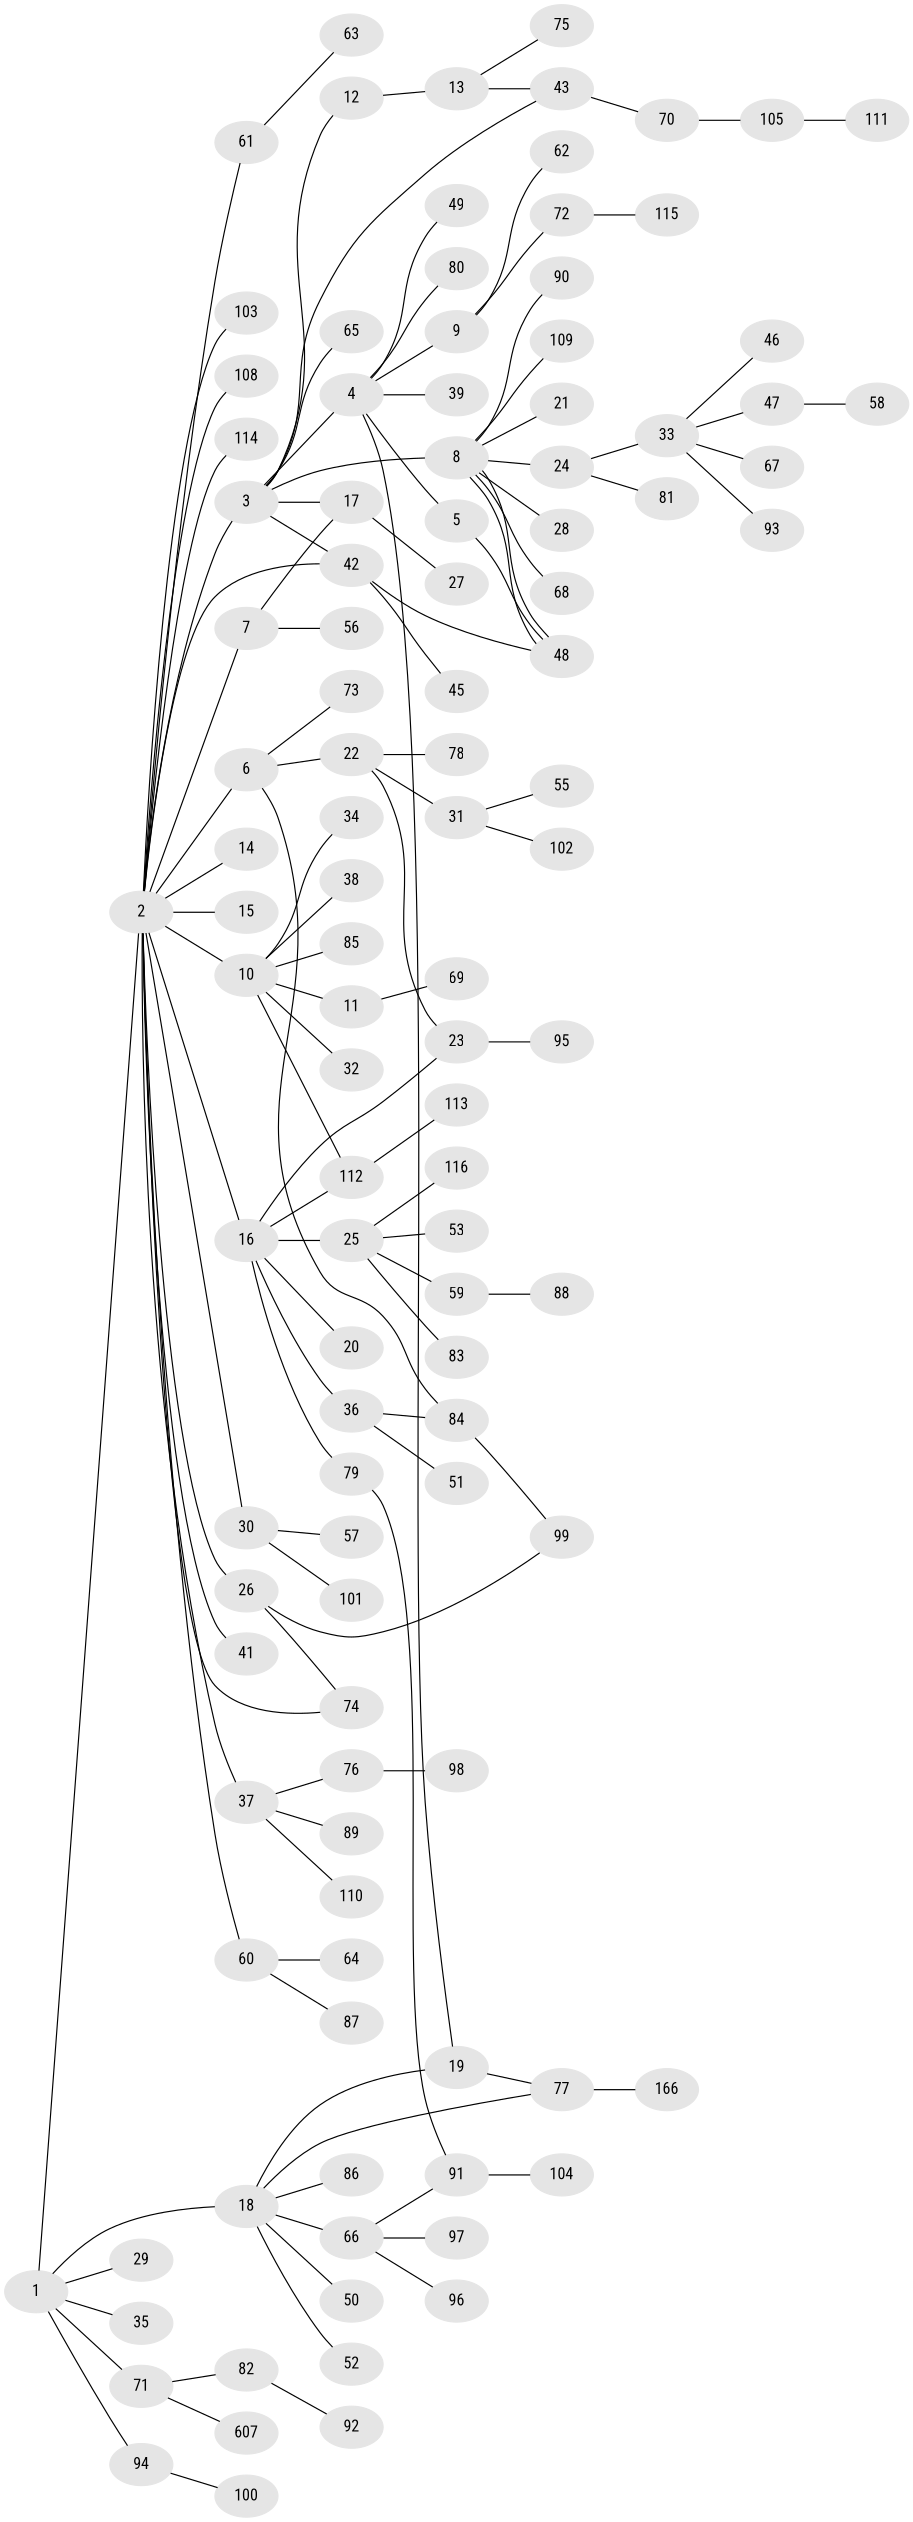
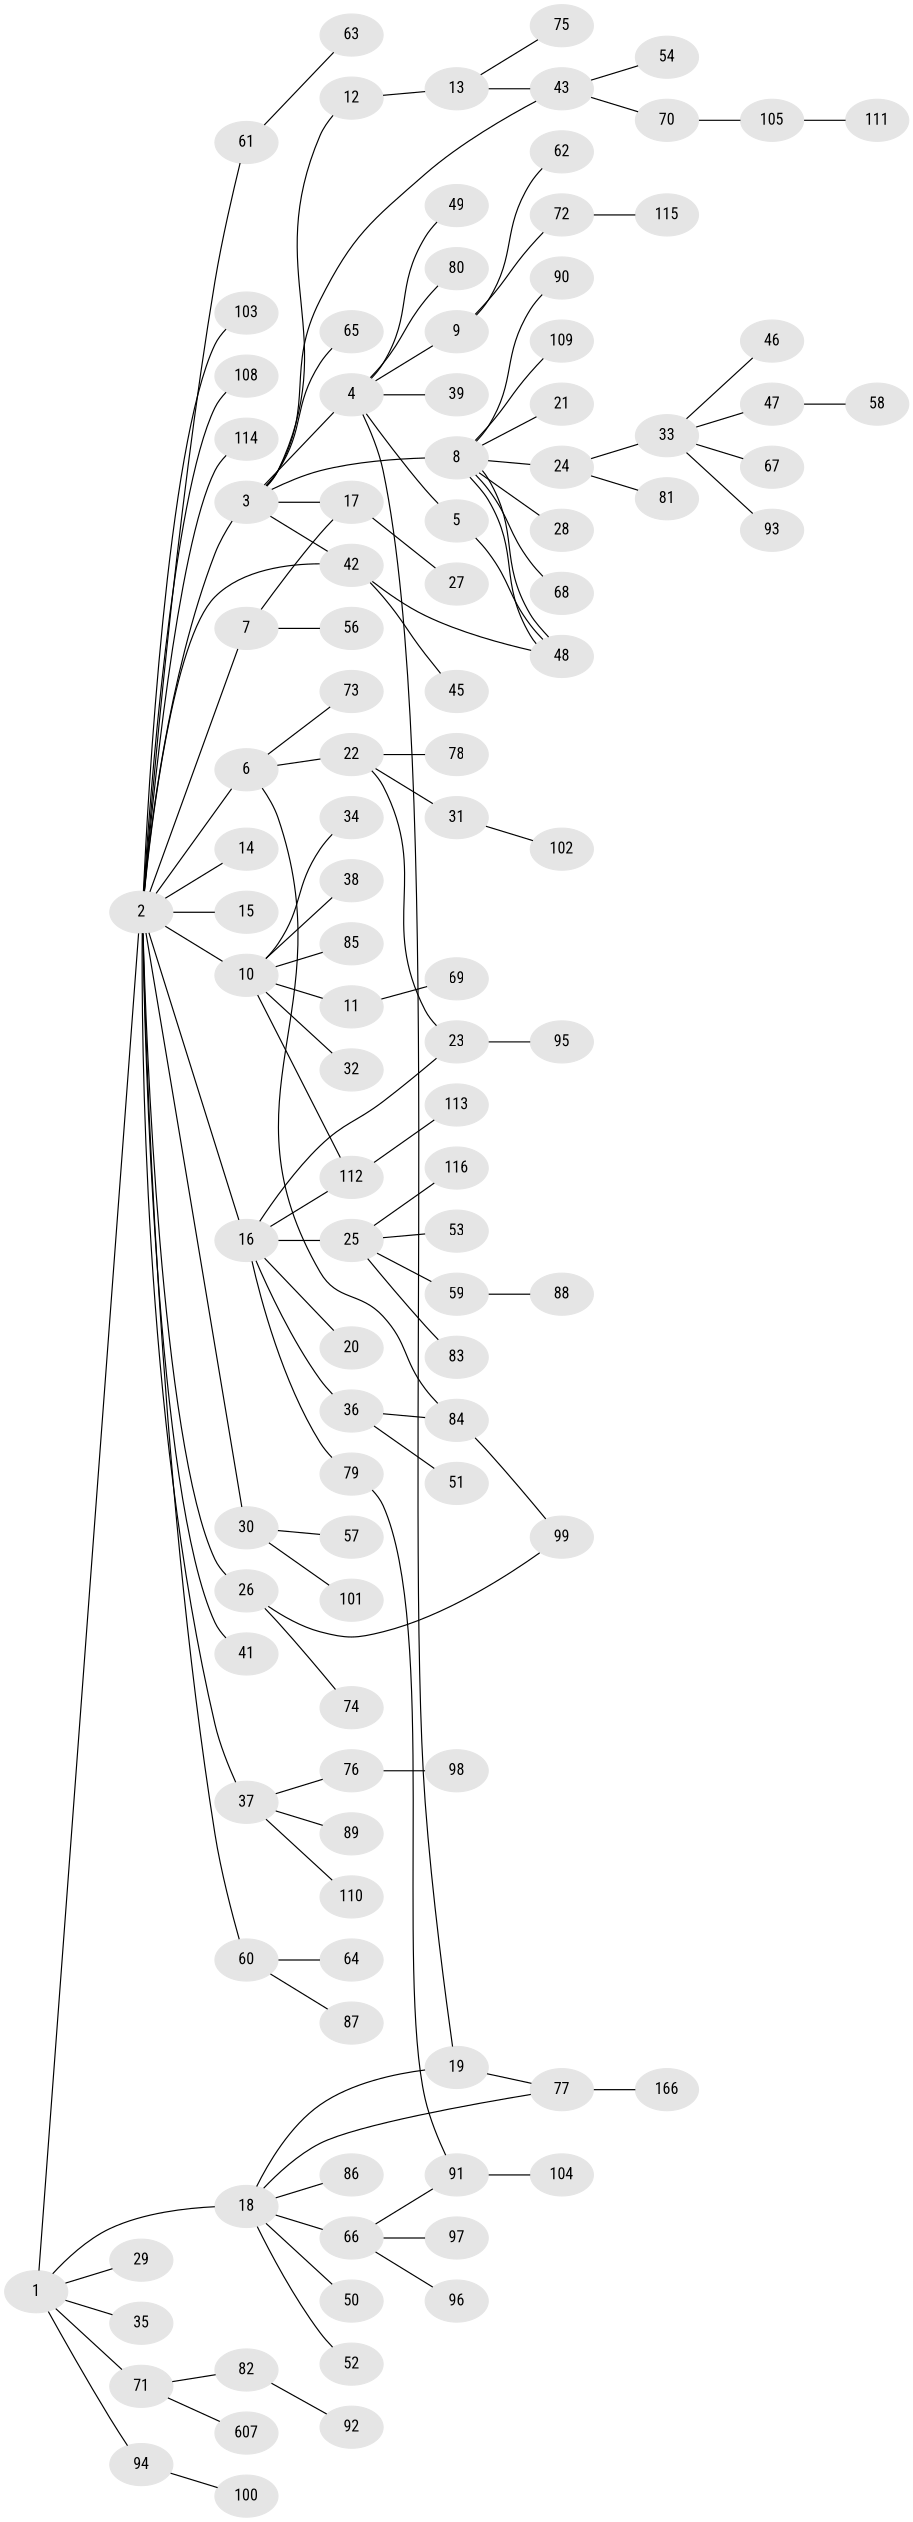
node "54": added
node "55": removed
edge "2" -- "74": removed
